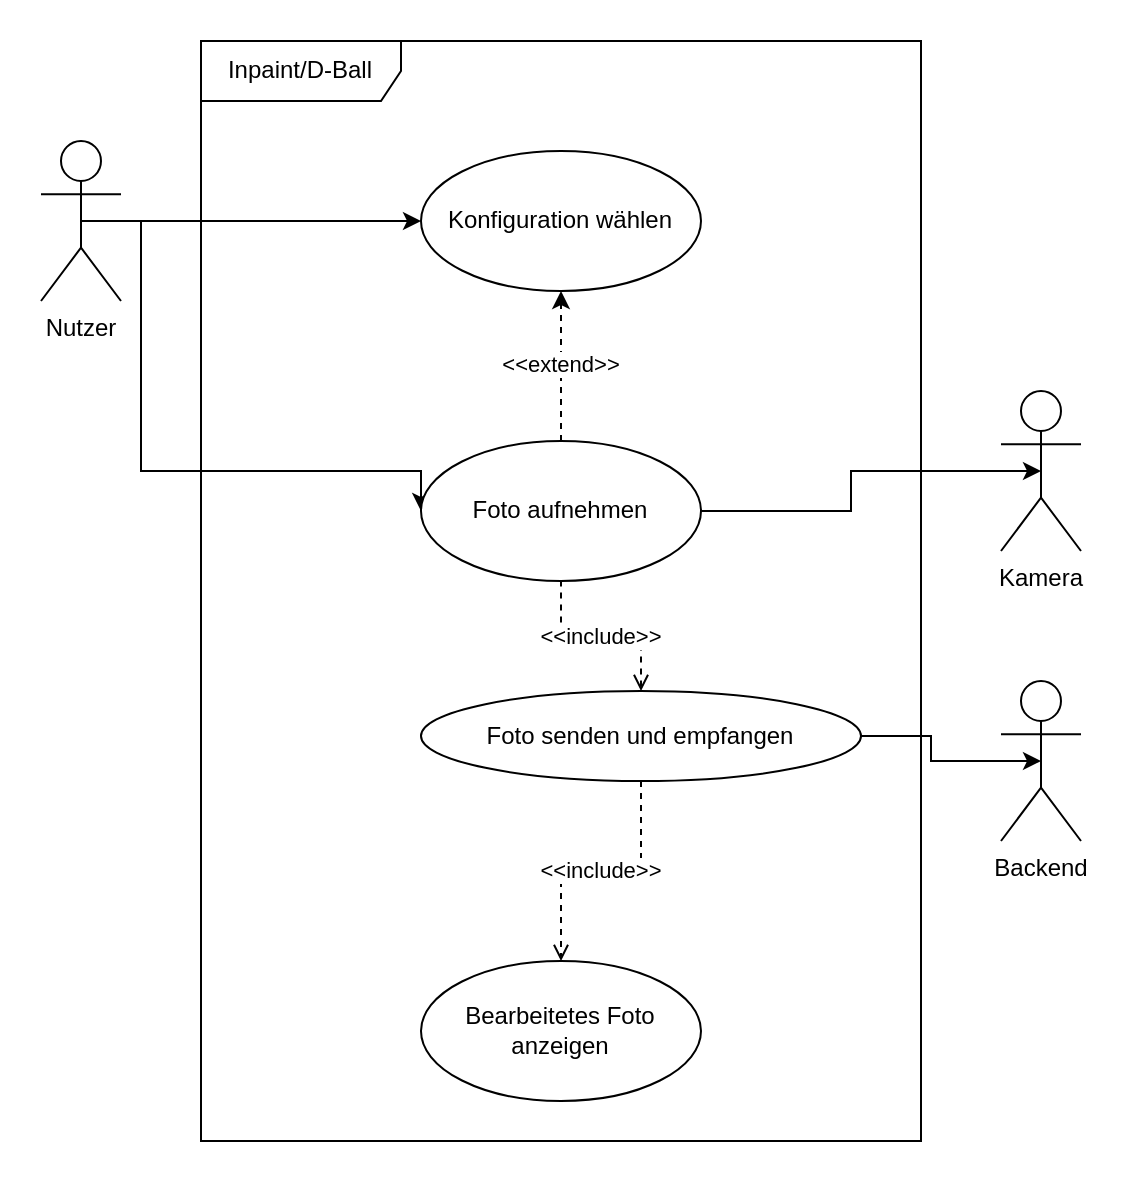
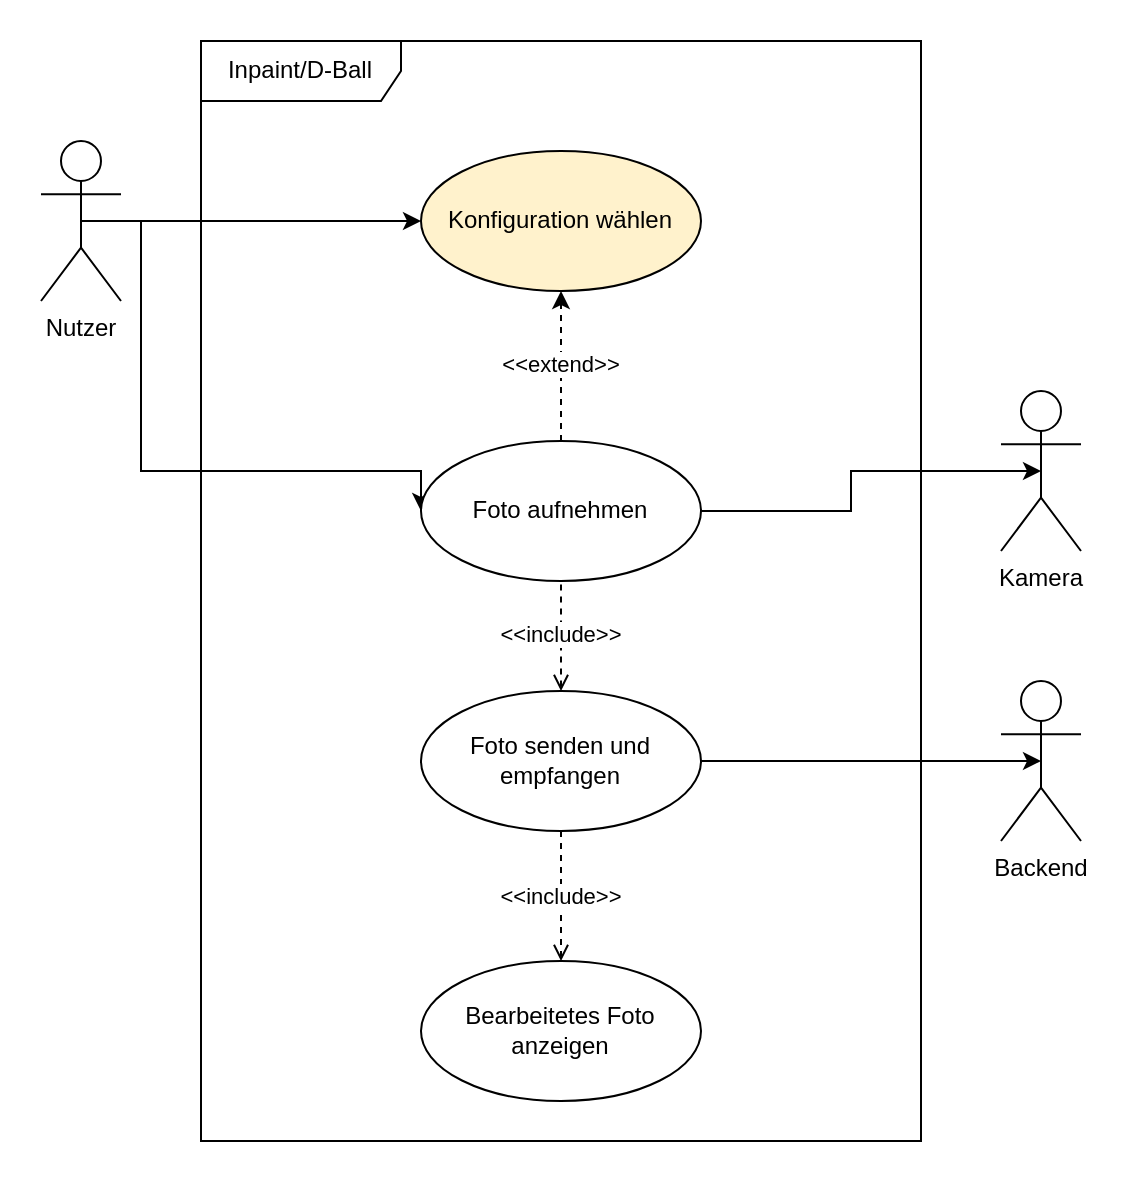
node "Konfiguration wählen": fillcolor #ffffff -> #fff2cc
node "Foto senden und empfangen": size 440x90 -> 280x140
